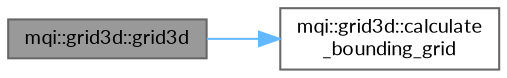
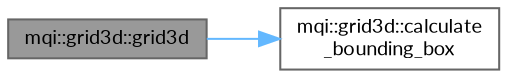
node "mqi::grid3d::calculate _bounding_grid": label "mqi::grid3d::calculate _bounding_grid" -> "mqi::grid3d::calculate _bounding_box"
